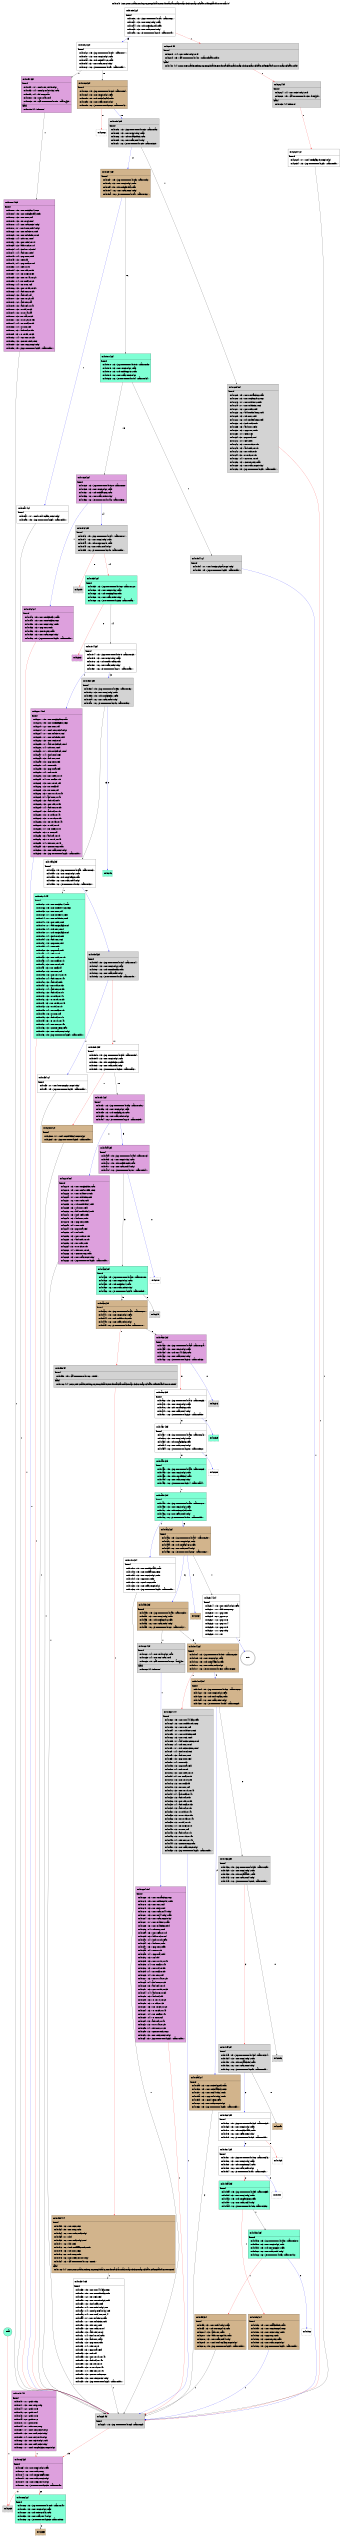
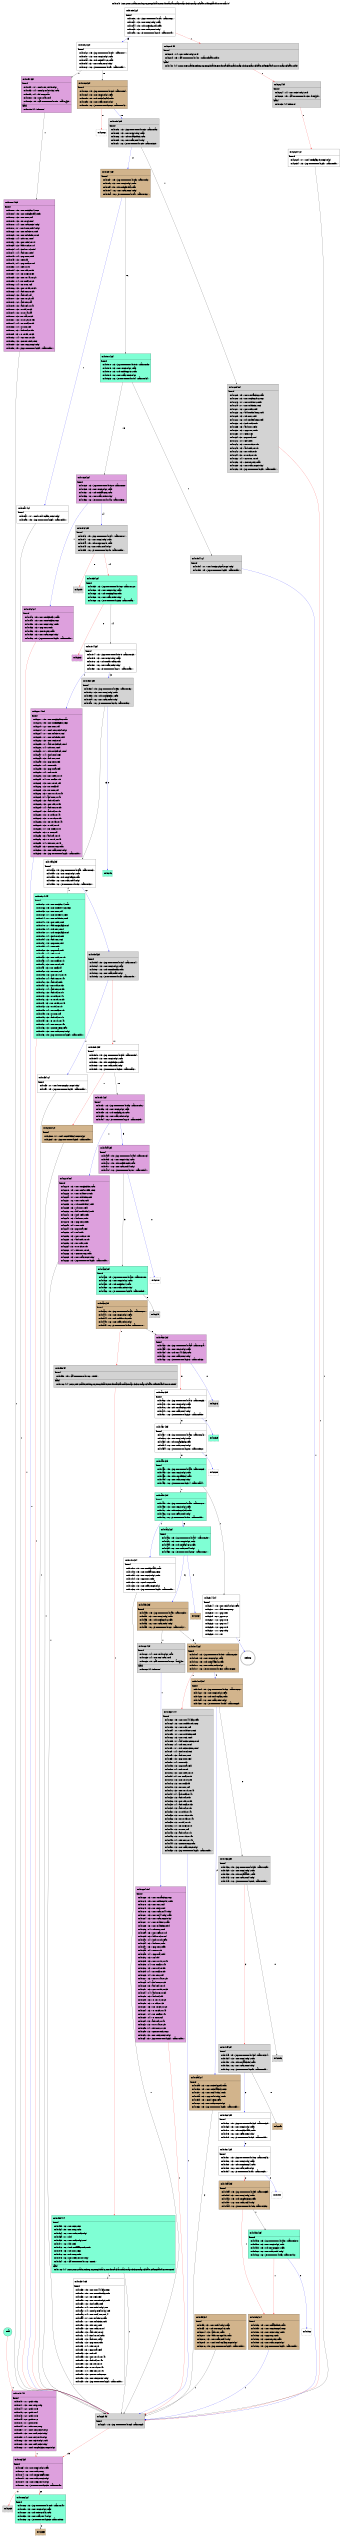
edge "0x4019a6 [25]" -> "0x401d61 [144]": reversed
edge "0x401a23 [25]" -> "0x401a3c [25]": removed, label "9"
node "0x401ad2 [25]": fillcolor tan -> aquamarine
edge "0x401ad2 [25]" -> "0x402314 [21]": now "0x401aa0 [25]" -> "0x402314 [21]"
node "Exit": label "Exit" -> "Desktop"
node "0x401d2b": removed
node "0x401b9a [25]": fillcolor aquamarine -> tan
node "0x401f5d [44]": fillcolor tan -> aquamarine
edge "0x401bb3 [25]" -> "0x401ffc [31]": now "0x401bb3 [25]" -> "0x401bd6 [27]"
edge "0x401f89 [103]" -> "0x4023f1 [5]": now "0x401f5d [44]" -> "0x4023f1 [5]"
edge "Final" -> "0x402039": now "Final" -> "0x401840 [47]"
